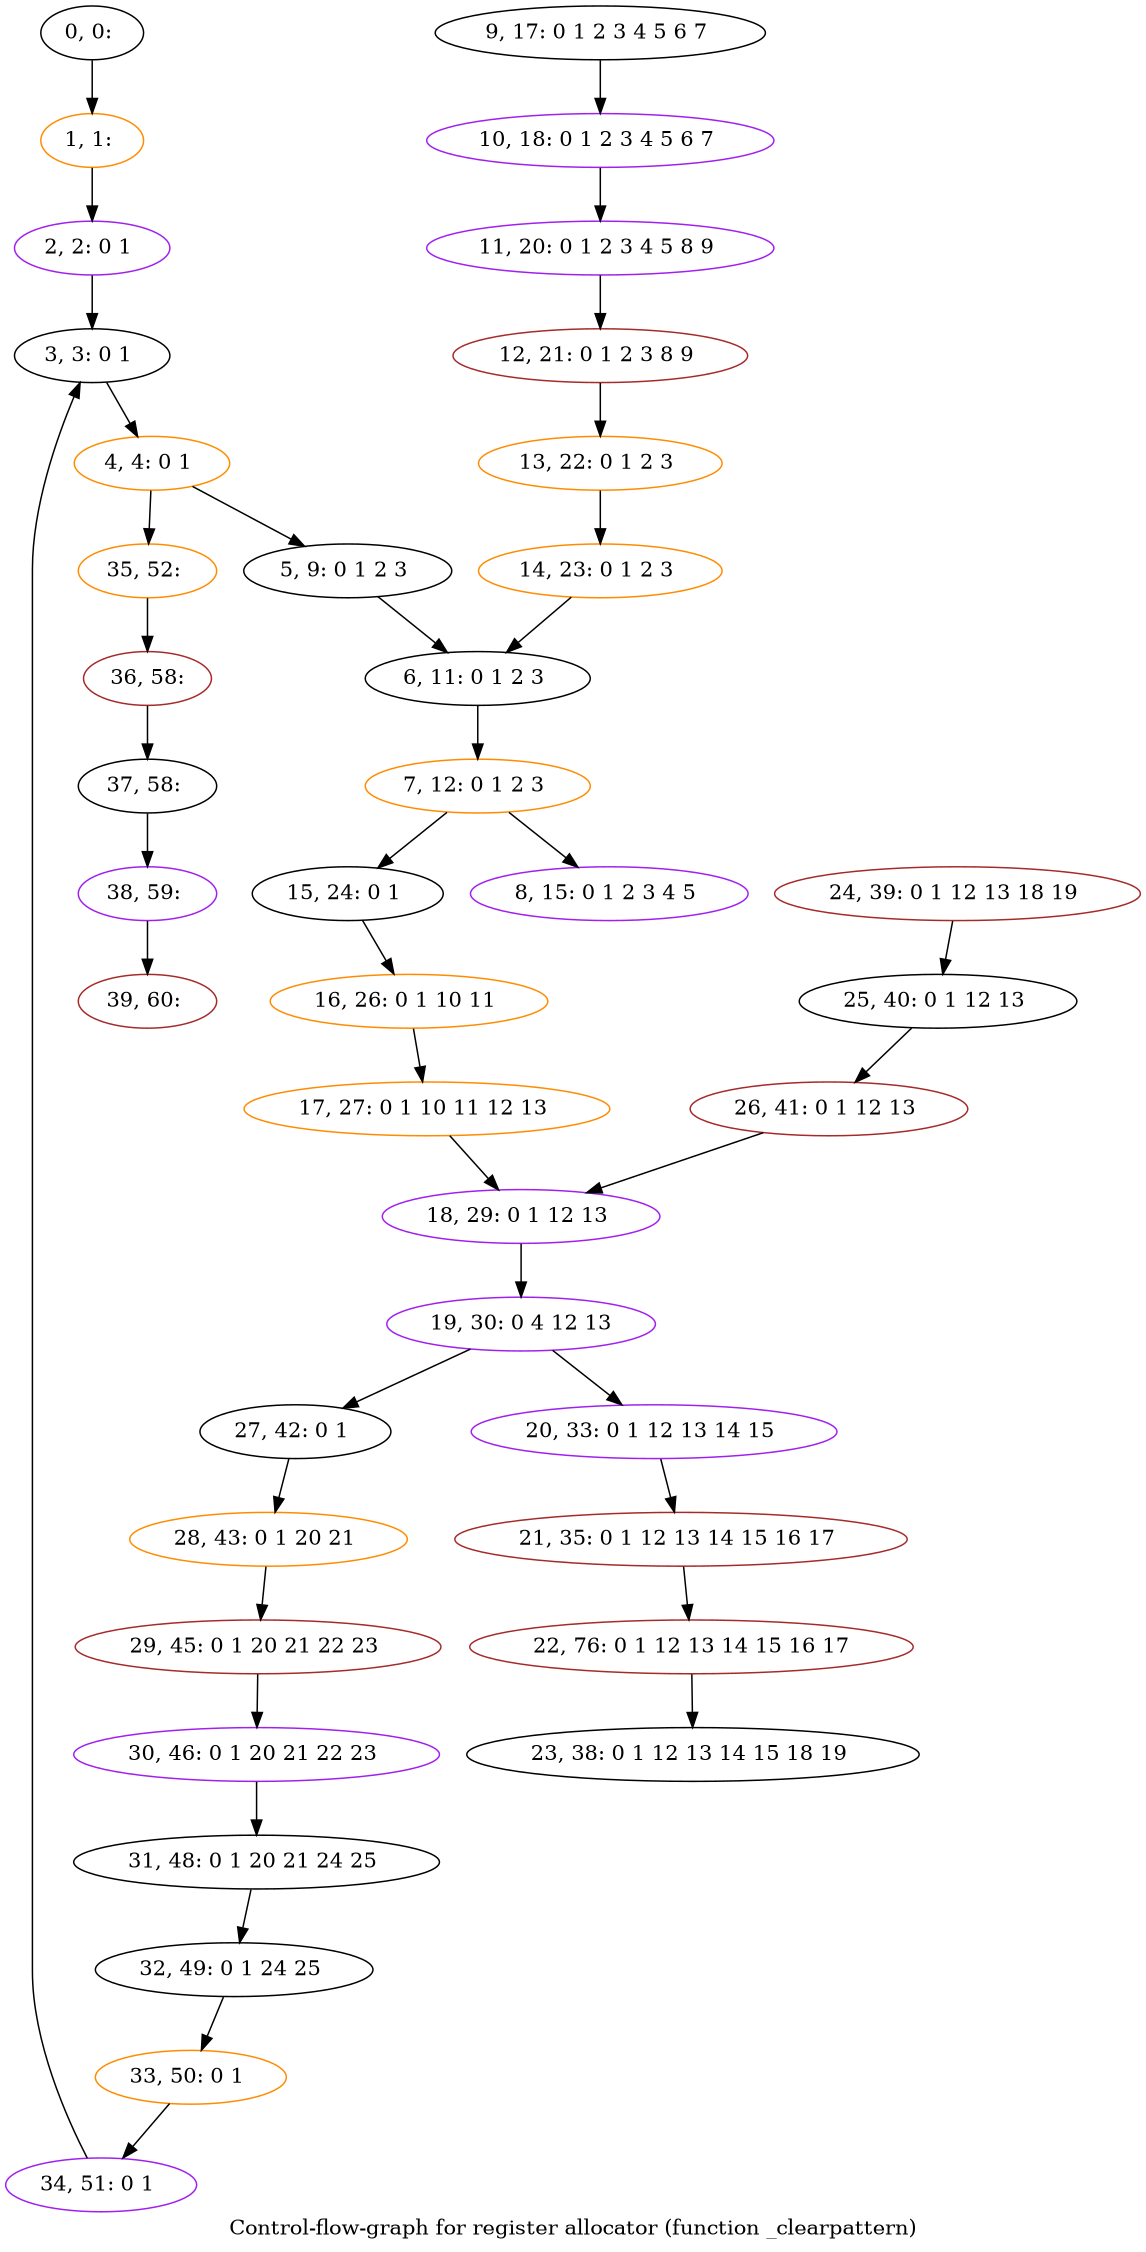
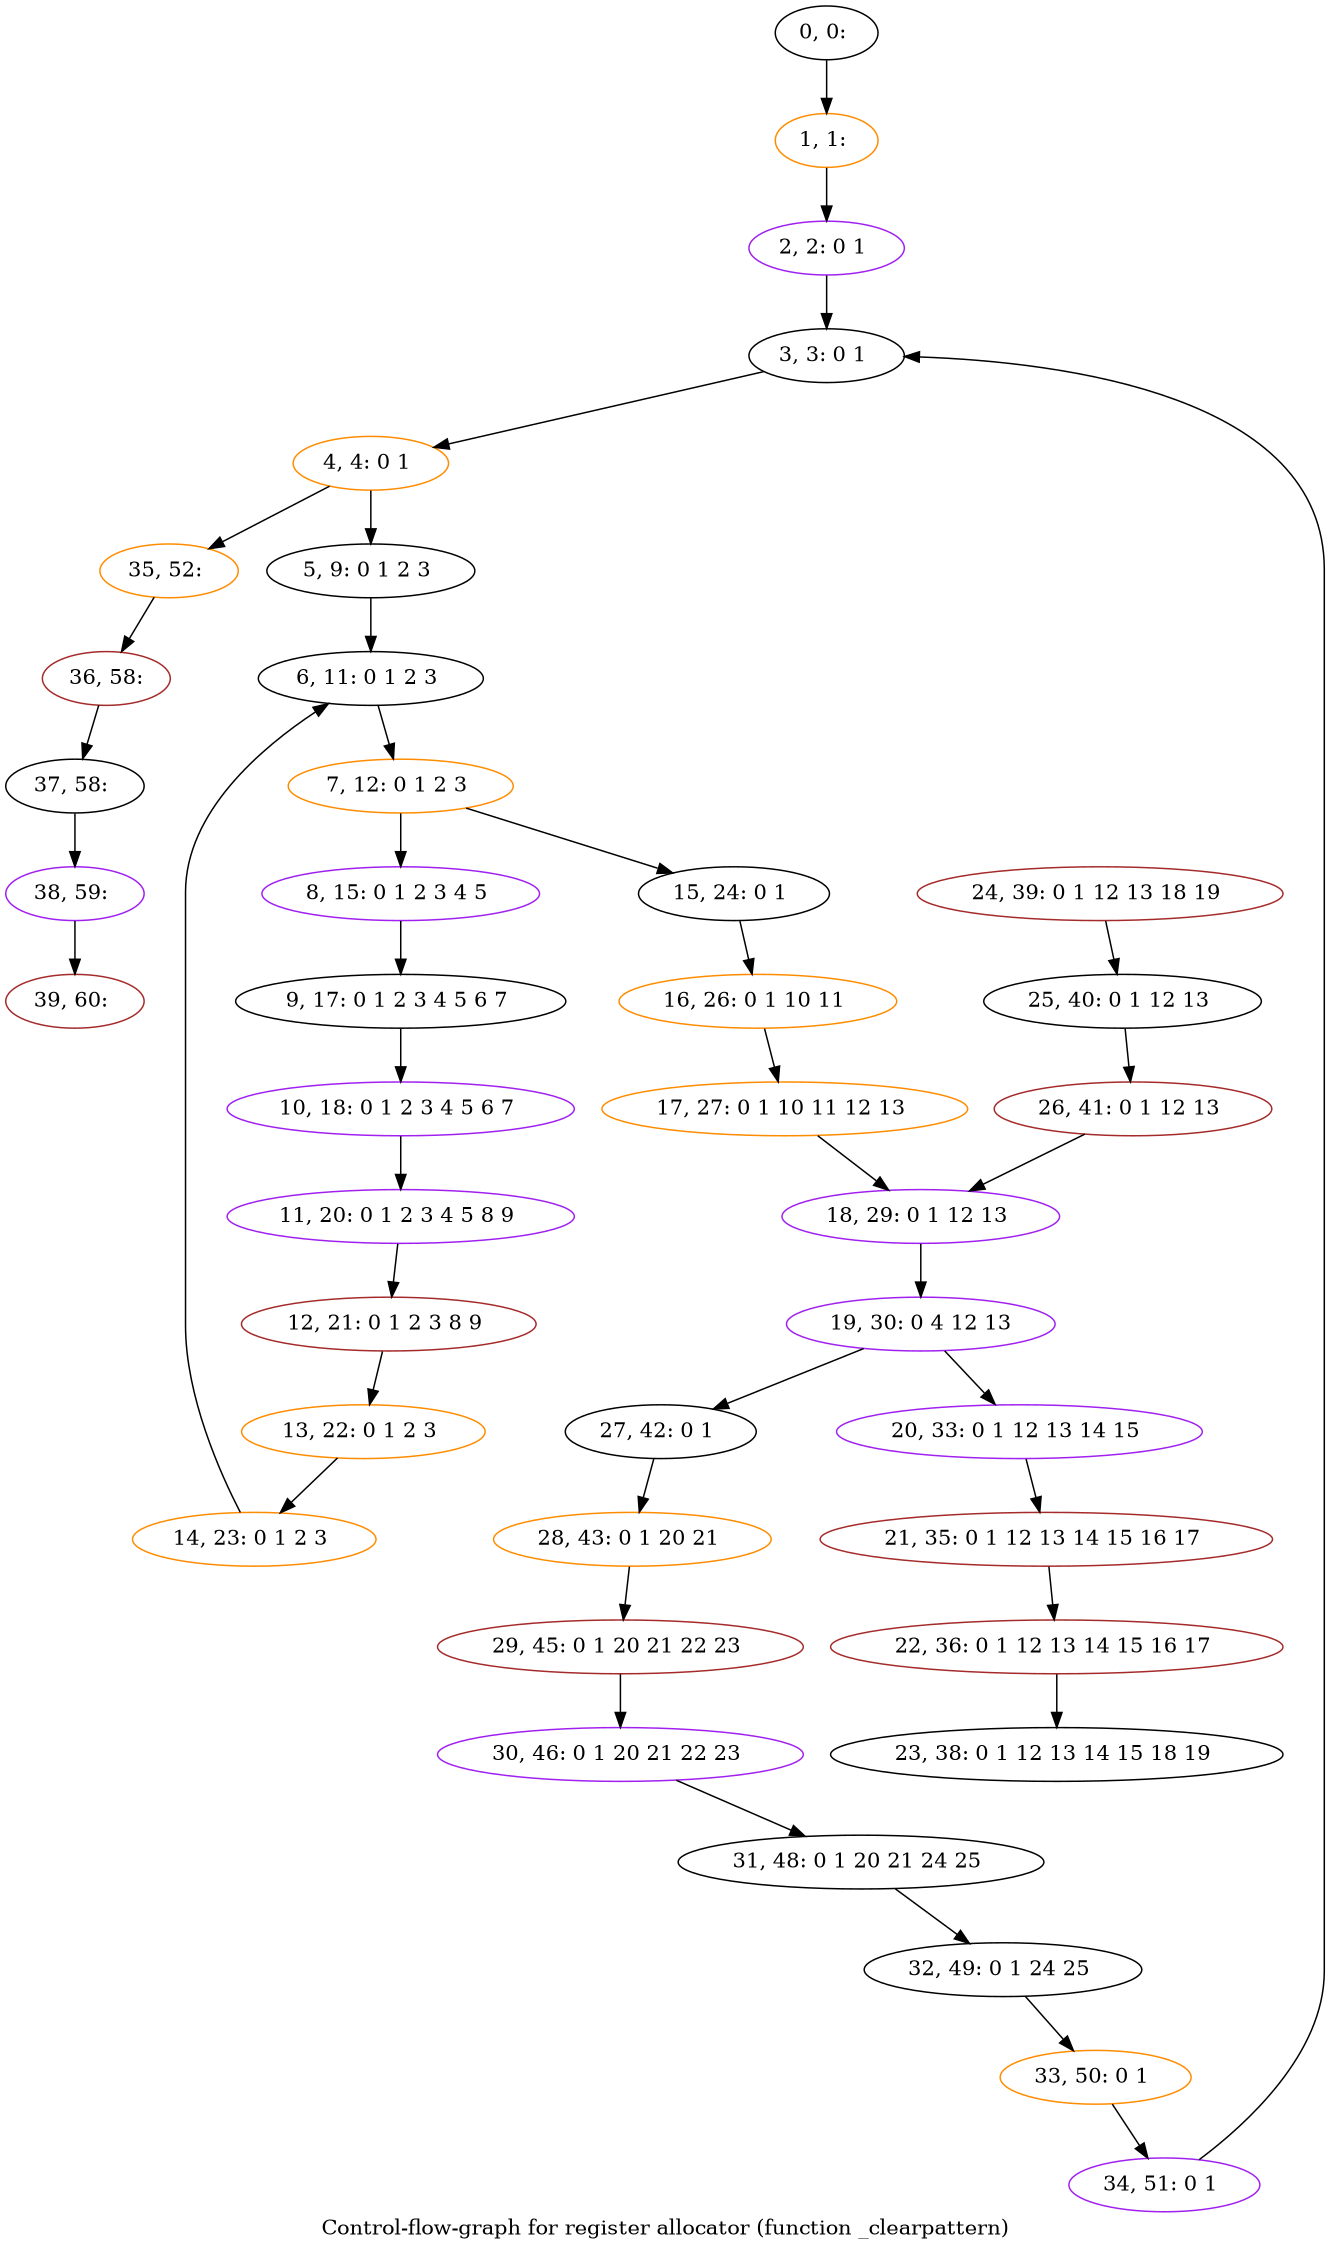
edge "8, 15: 0 1 2 3 4 5" -> "9, 17: 0 1 2 3 4 5 6 7": added
node "22, 76: 0 1 12 13 14 15 16 17": label "22, 76: 0 1 12 13 14 15 16 17" -> "22, 36: 0 1 12 13 14 15 16 17"
